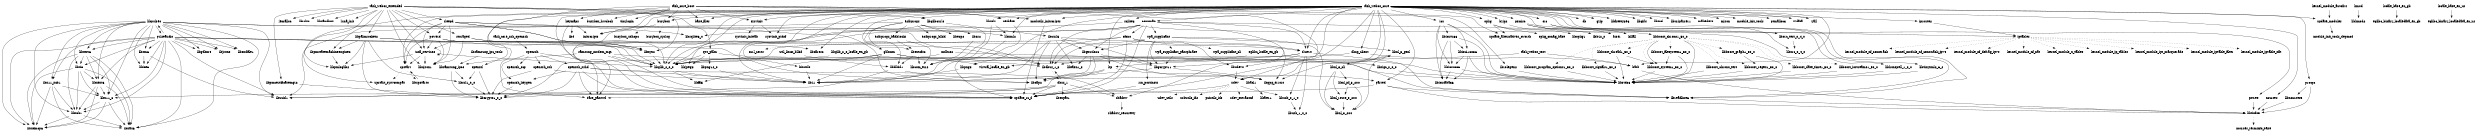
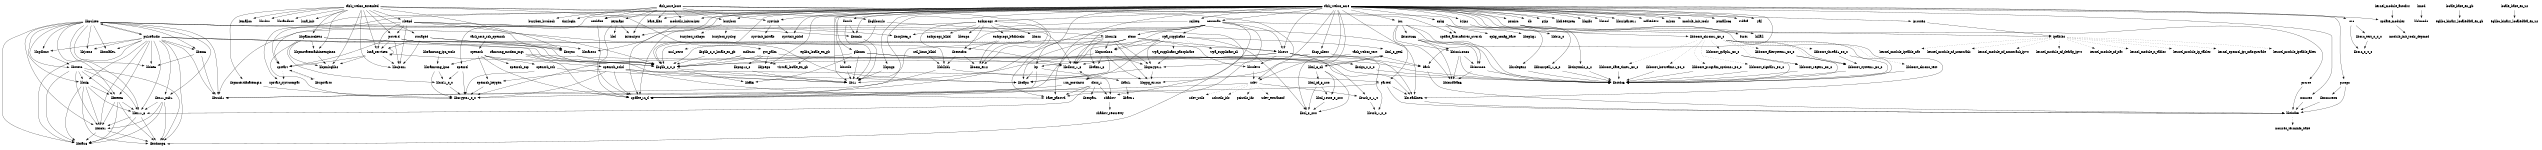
edge "pulseaudio" -> "libxtst6": now "libgdbm4" -> "libxtst6"
node "kernel_module_ipt_masquerade": label "kernel_module_ipt_masquerade" -> "kernel_openssl_ipt_masquerade"
